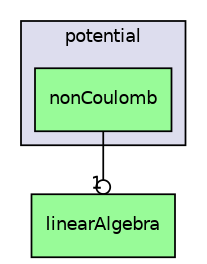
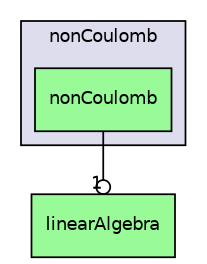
cluster "potential": label "potential" -> "nonCoulomb"
